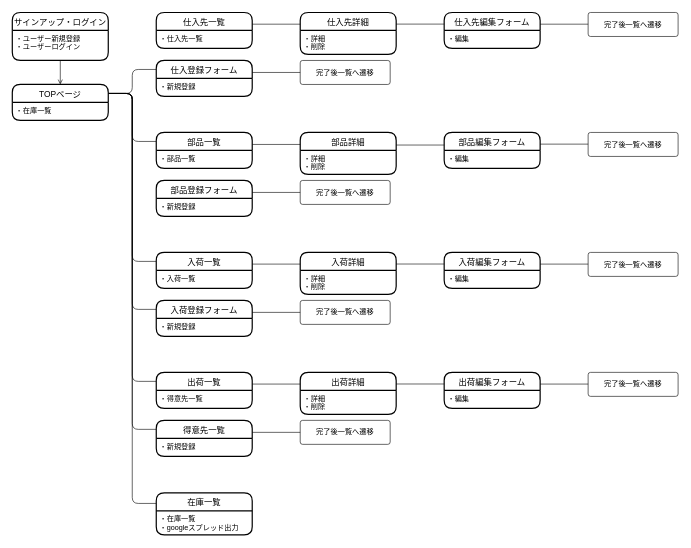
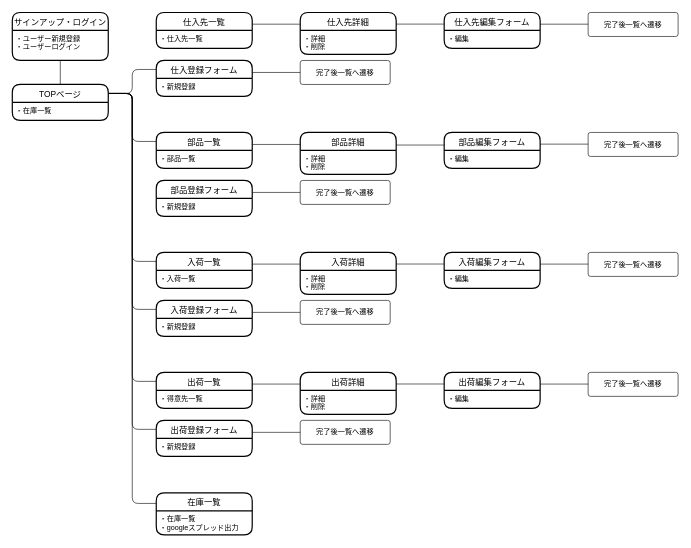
edge "・ユーザー新規登録 ・ユーザーログイン" -> "TOPページ": arrowhead open -> none
node "得意先一覧": label "得意先一覧" -> "出荷登録フォーム"
